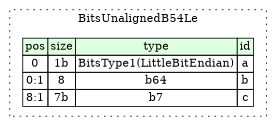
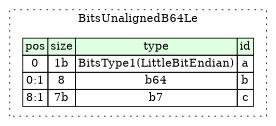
cluster "BitsUnalignedB54Le": label "BitsUnalignedB54Le" -> "BitsUnalignedB64Le"
